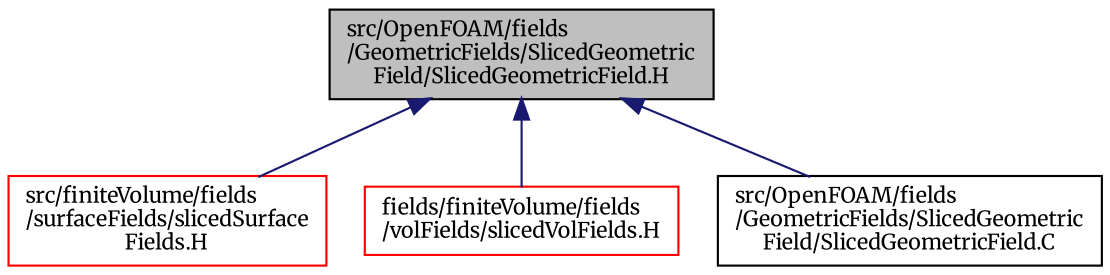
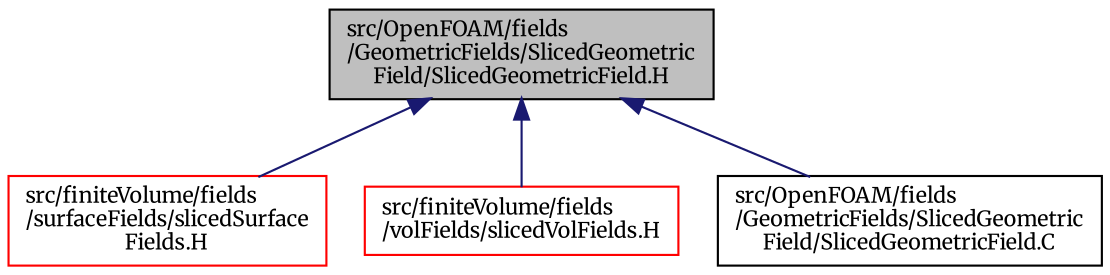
node "fields/finiteVolume/fields /volFields/slicedVolFields.H": label "fields/finiteVolume/fields /volFields/slicedVolFields.H" -> "src/finiteVolume/fields /volFields/slicedVolFields.H"
